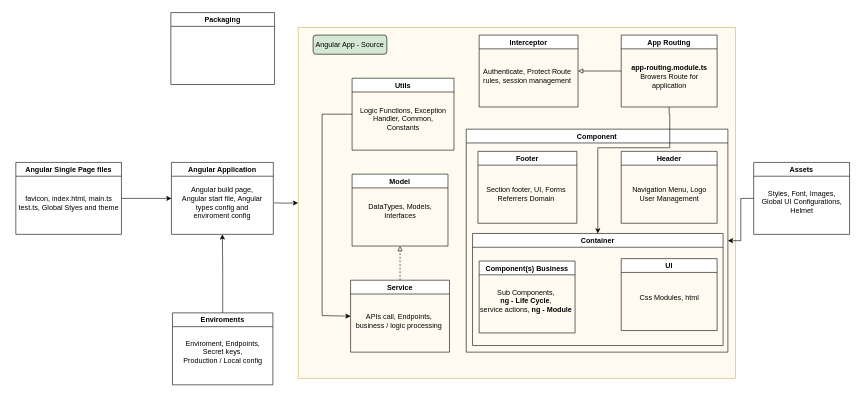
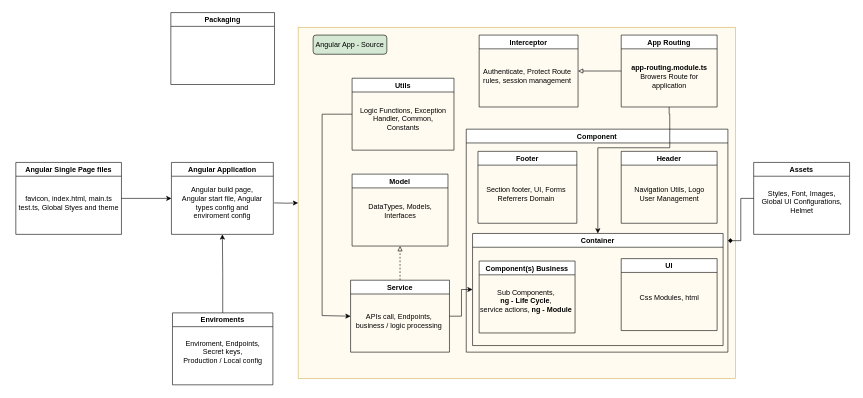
node "Navigation Menu, Logo User Management": label "Navigation Menu, Logo User Management" -> "Navigation Utils, Logo User Management"
edge "Assets" -> "Component": arrowhead classic -> diamond
edge "Service" -> "Container": added
